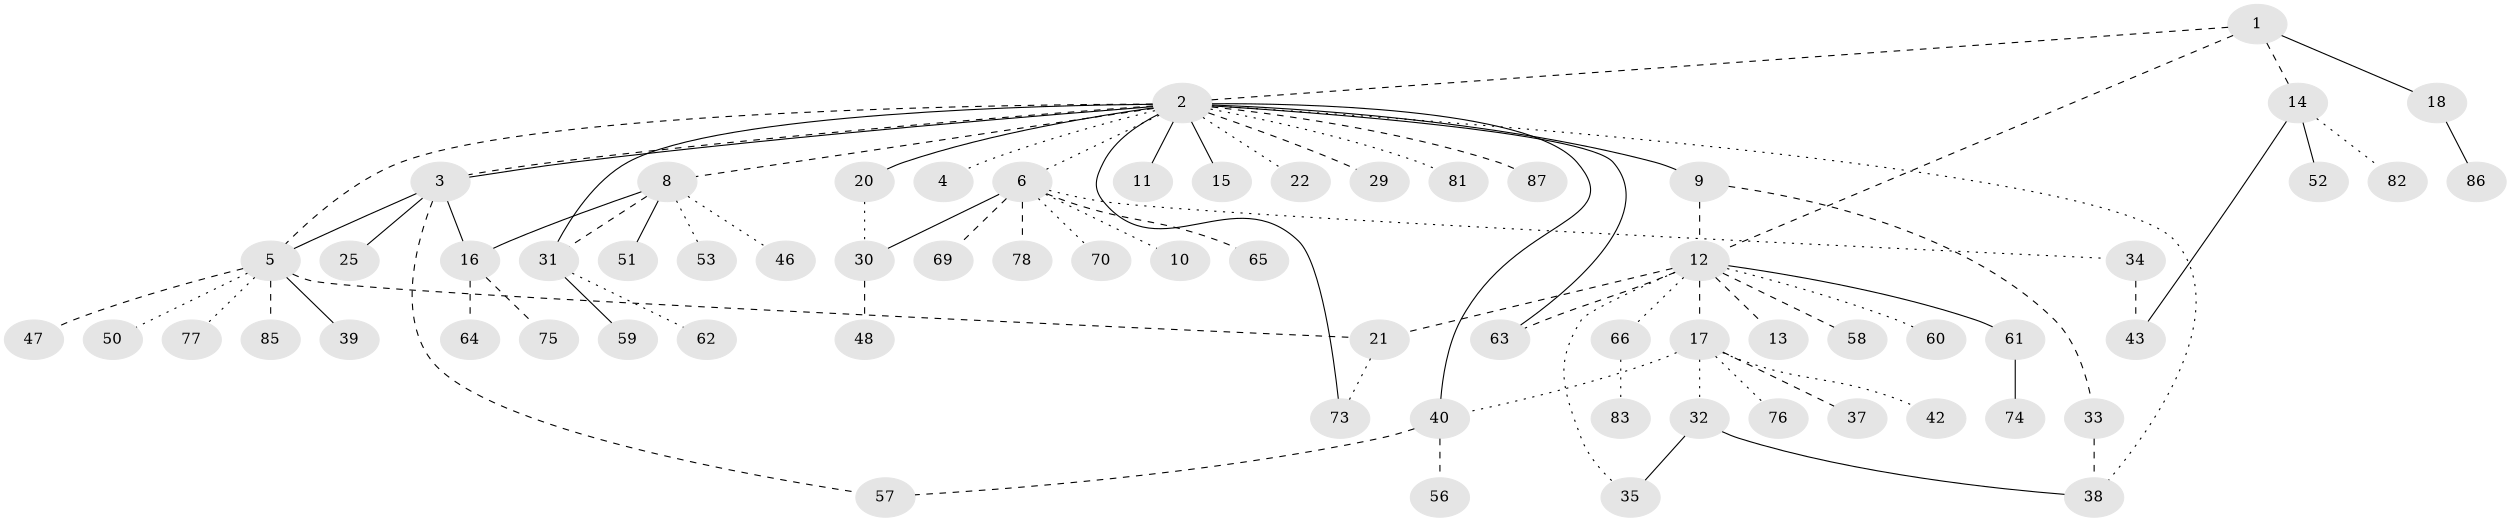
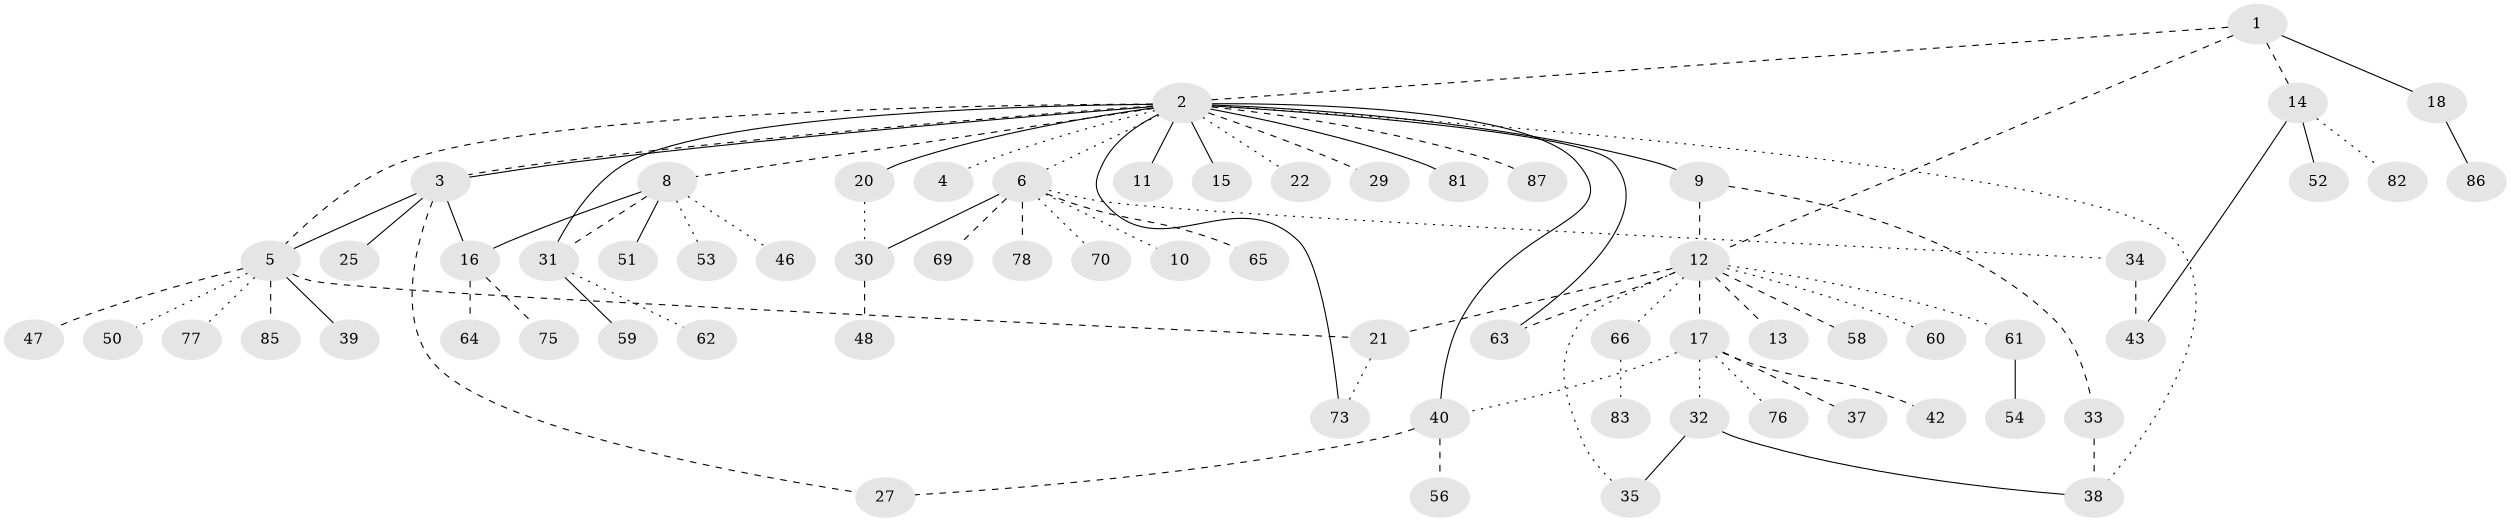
edge "2" -- "81": style dotted -> solid
edge "12" -- "61": style solid -> dotted
edge "17" -- "42": style dotted -> dashed
node "74": label "74" -> "54"
node "57": label "57" -> "27"
